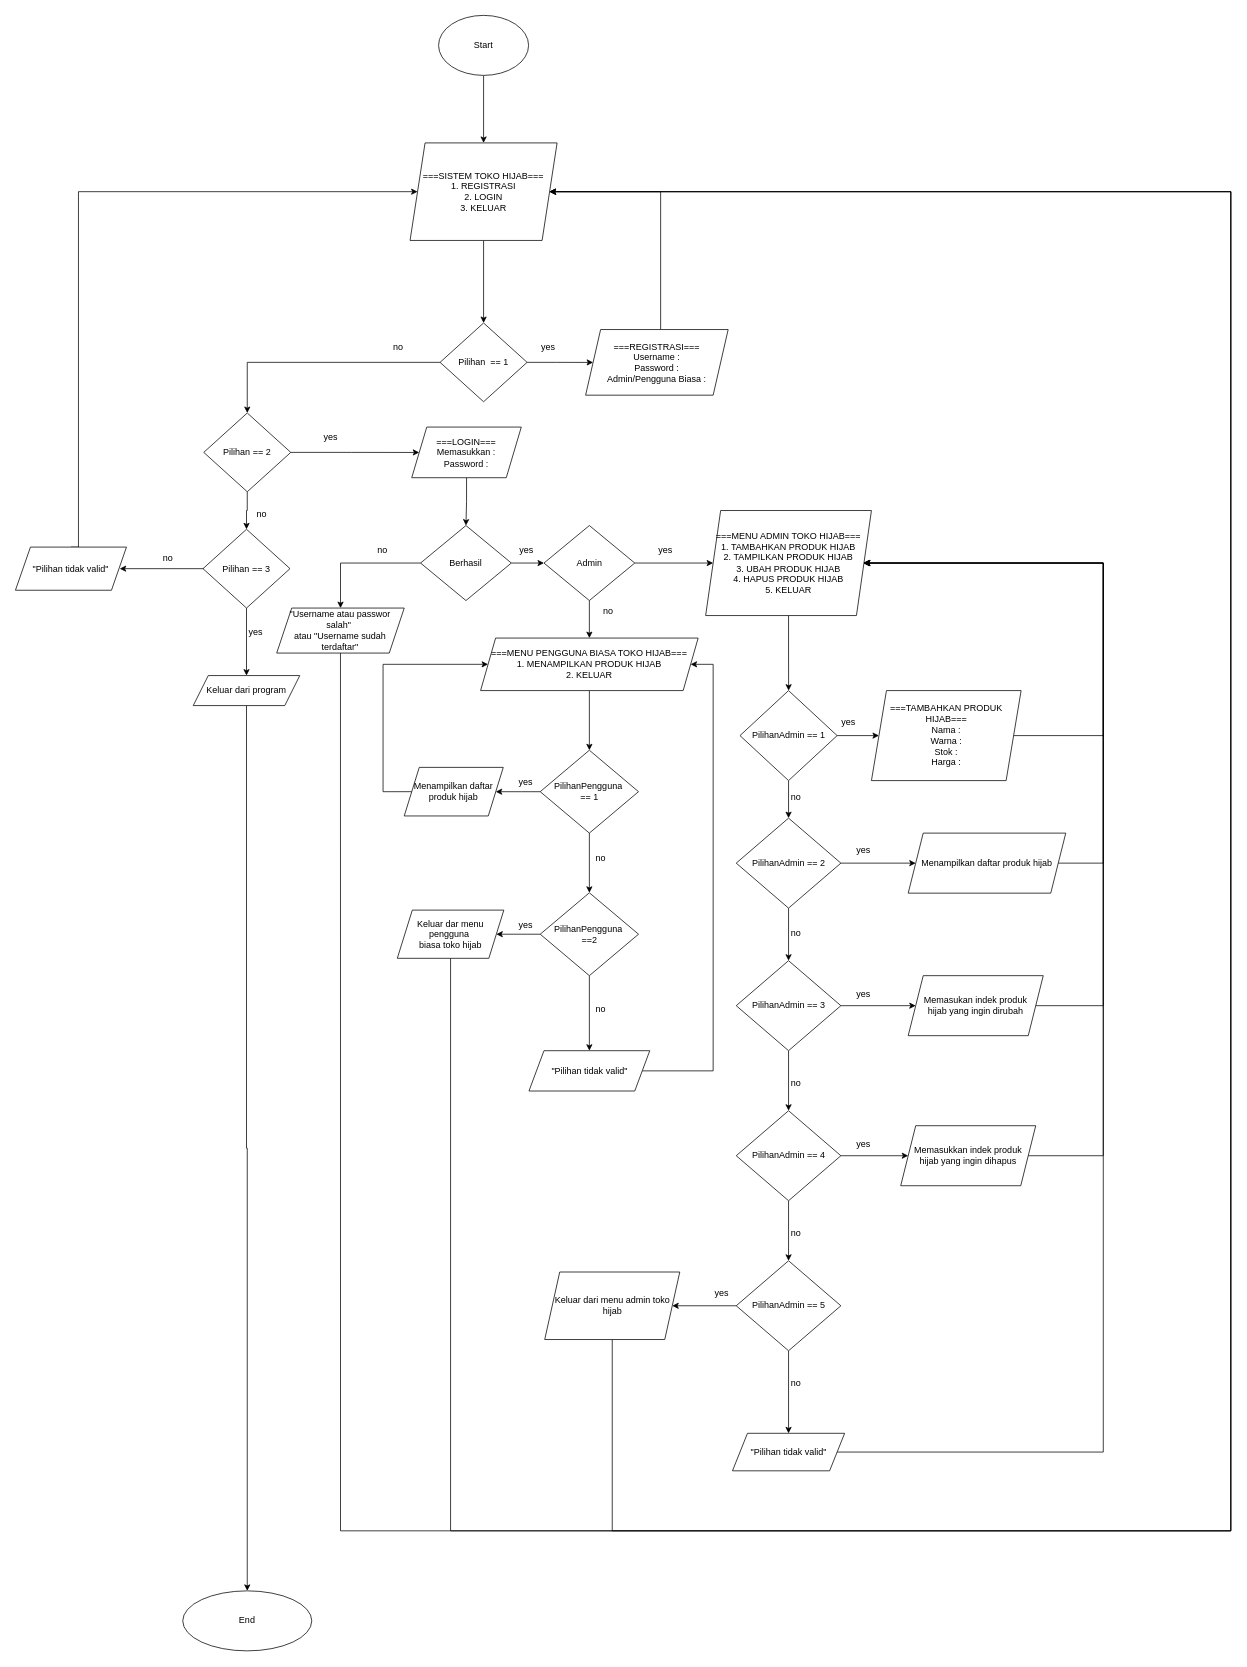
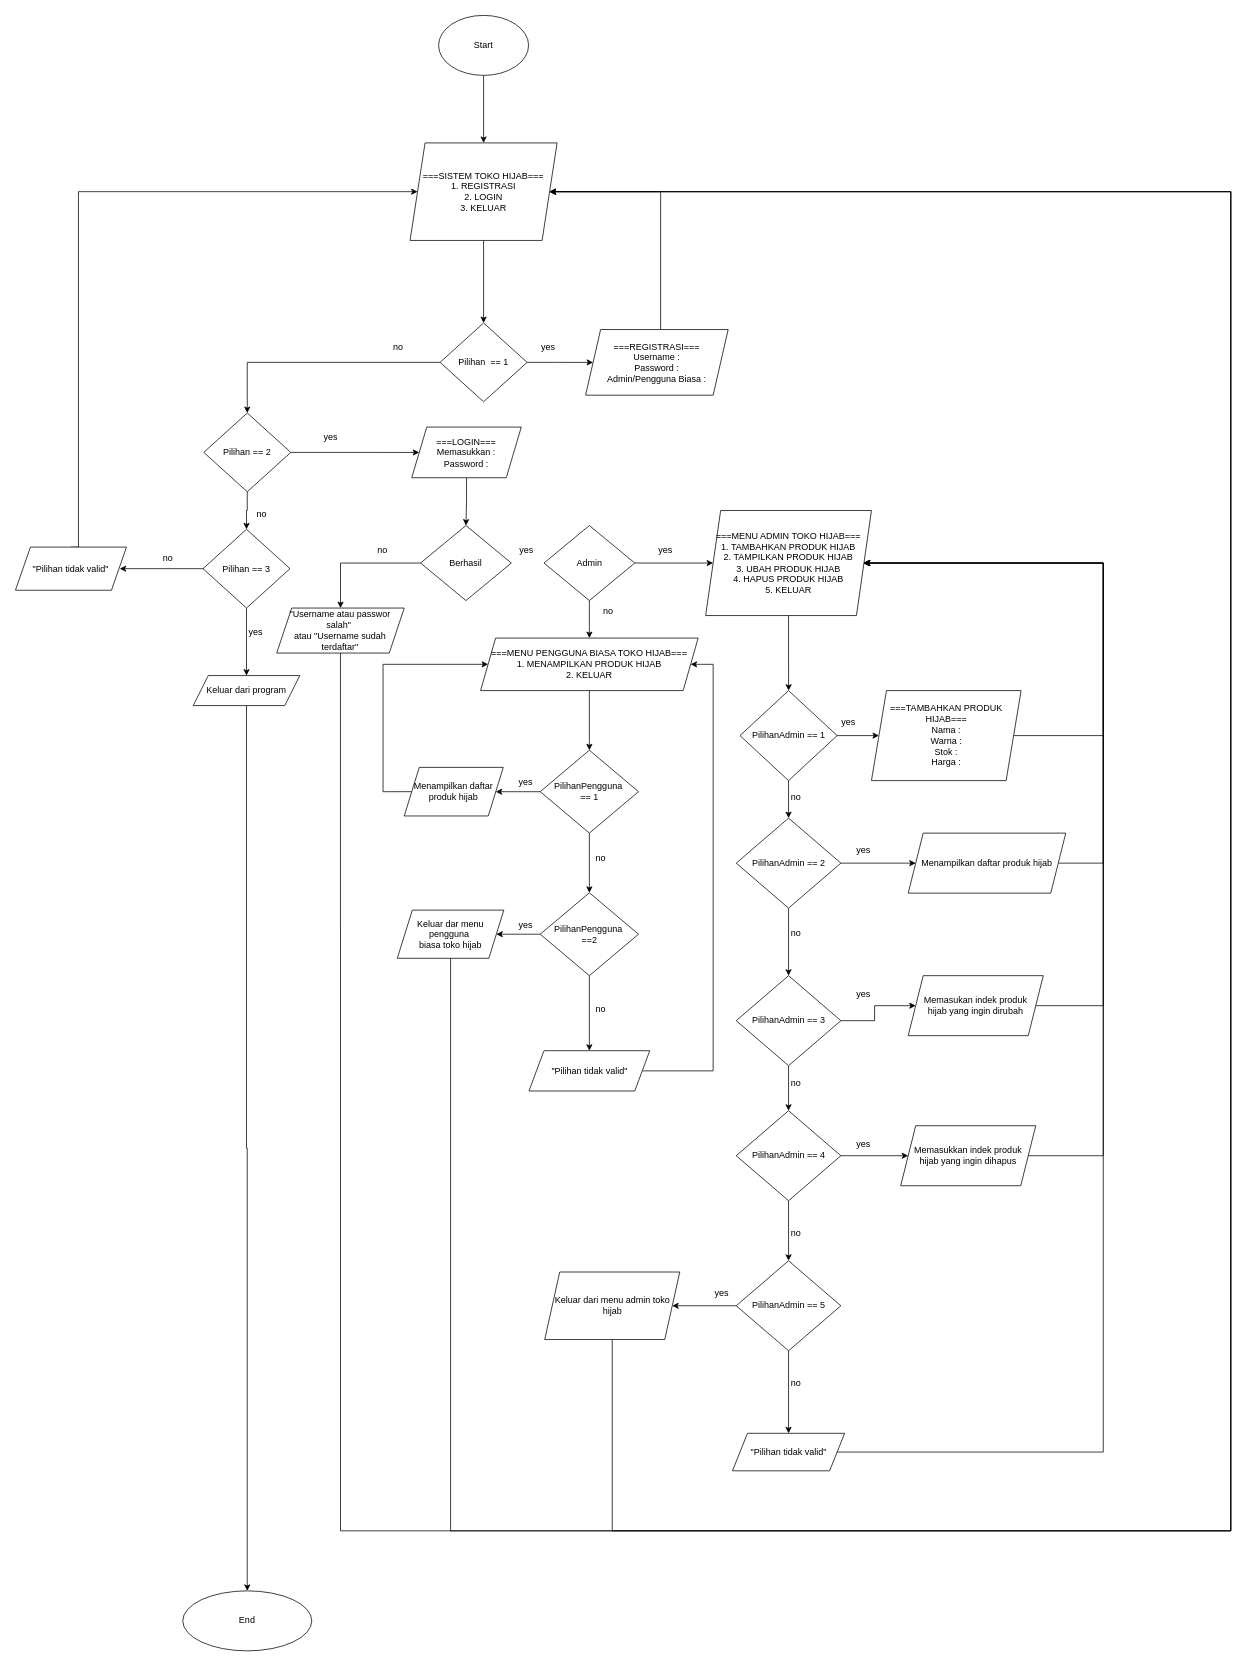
edge "Berhasil" -> "Admin": removed
node "PilihanAdmin == 3": moved (788, 1005) -> (788, 1020)
